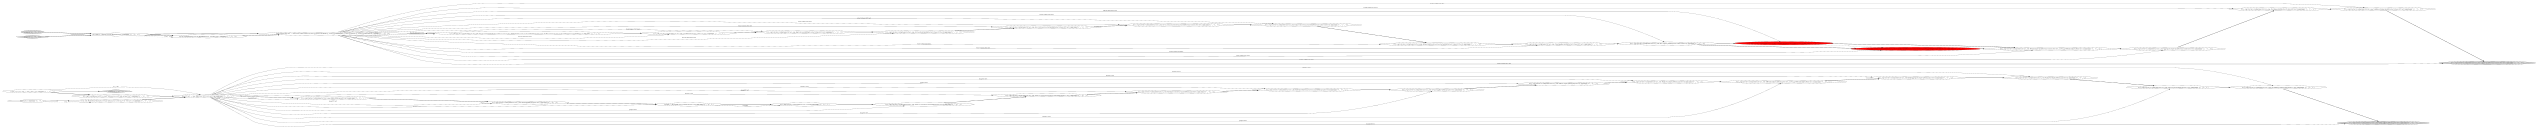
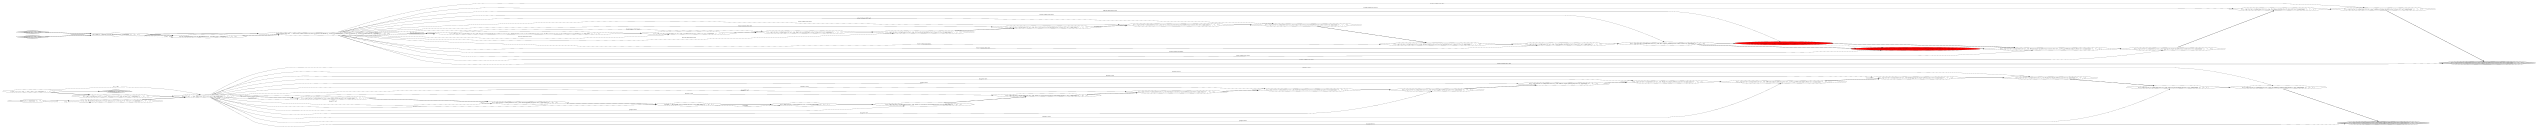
node "prepare['0', '1', '0']": shape ellipse -> diamond
